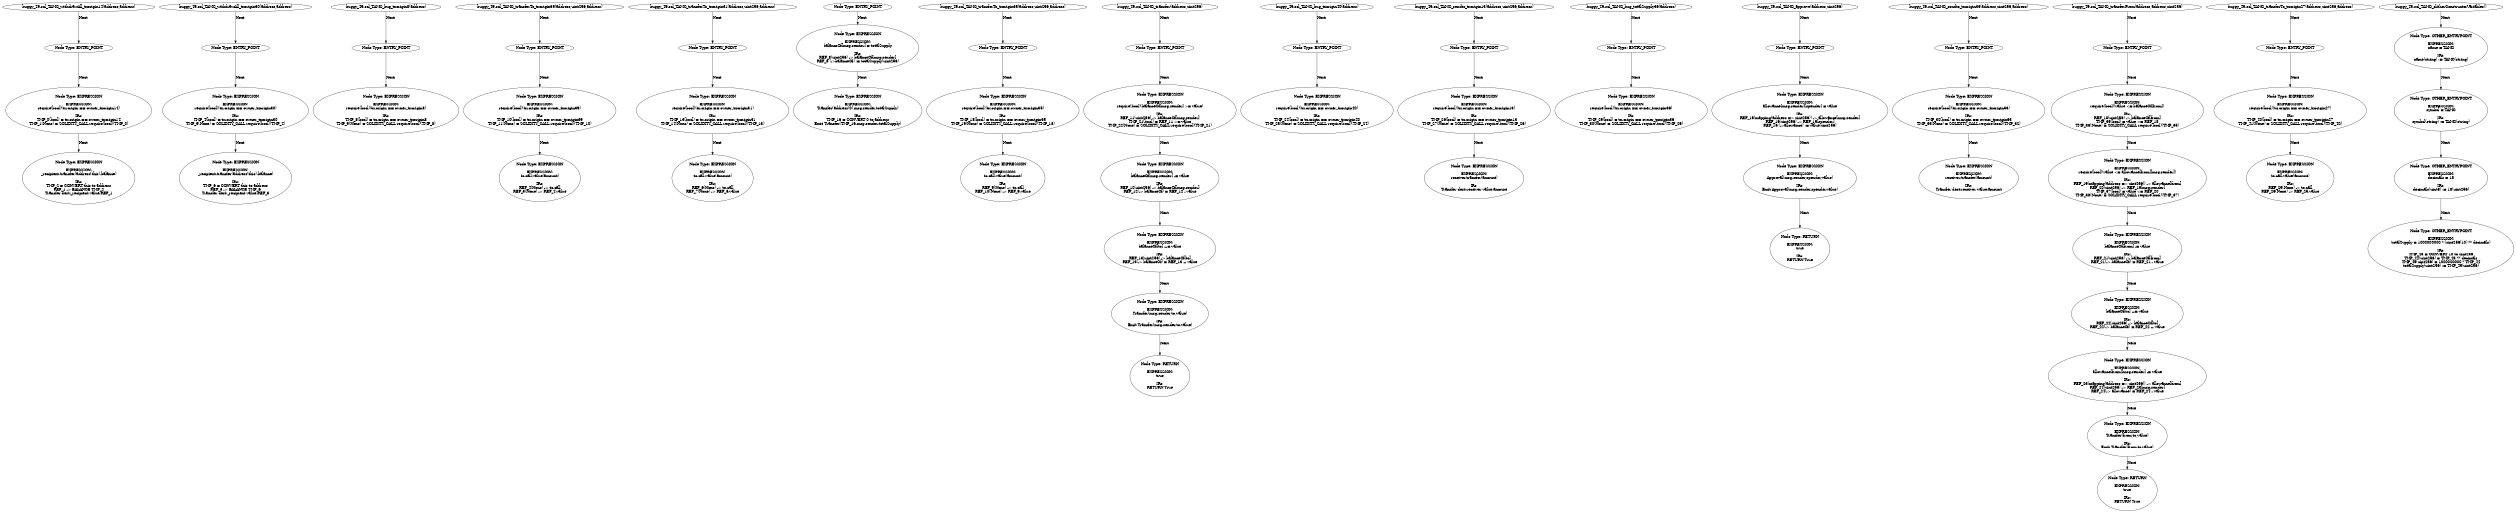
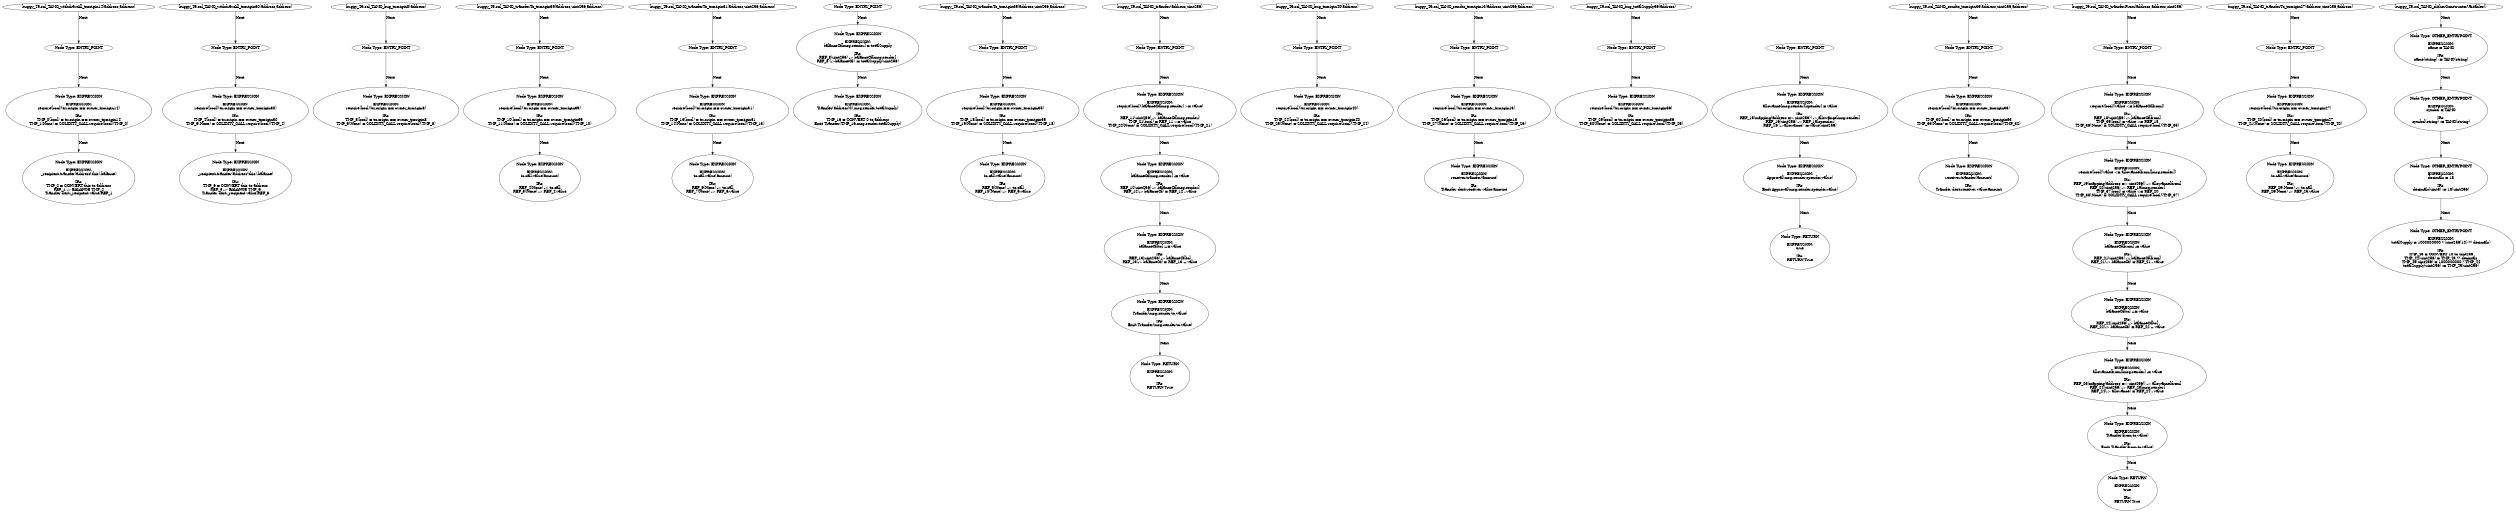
node "buggy_49.sol_TAMC_approve(address,uint256)": removed
